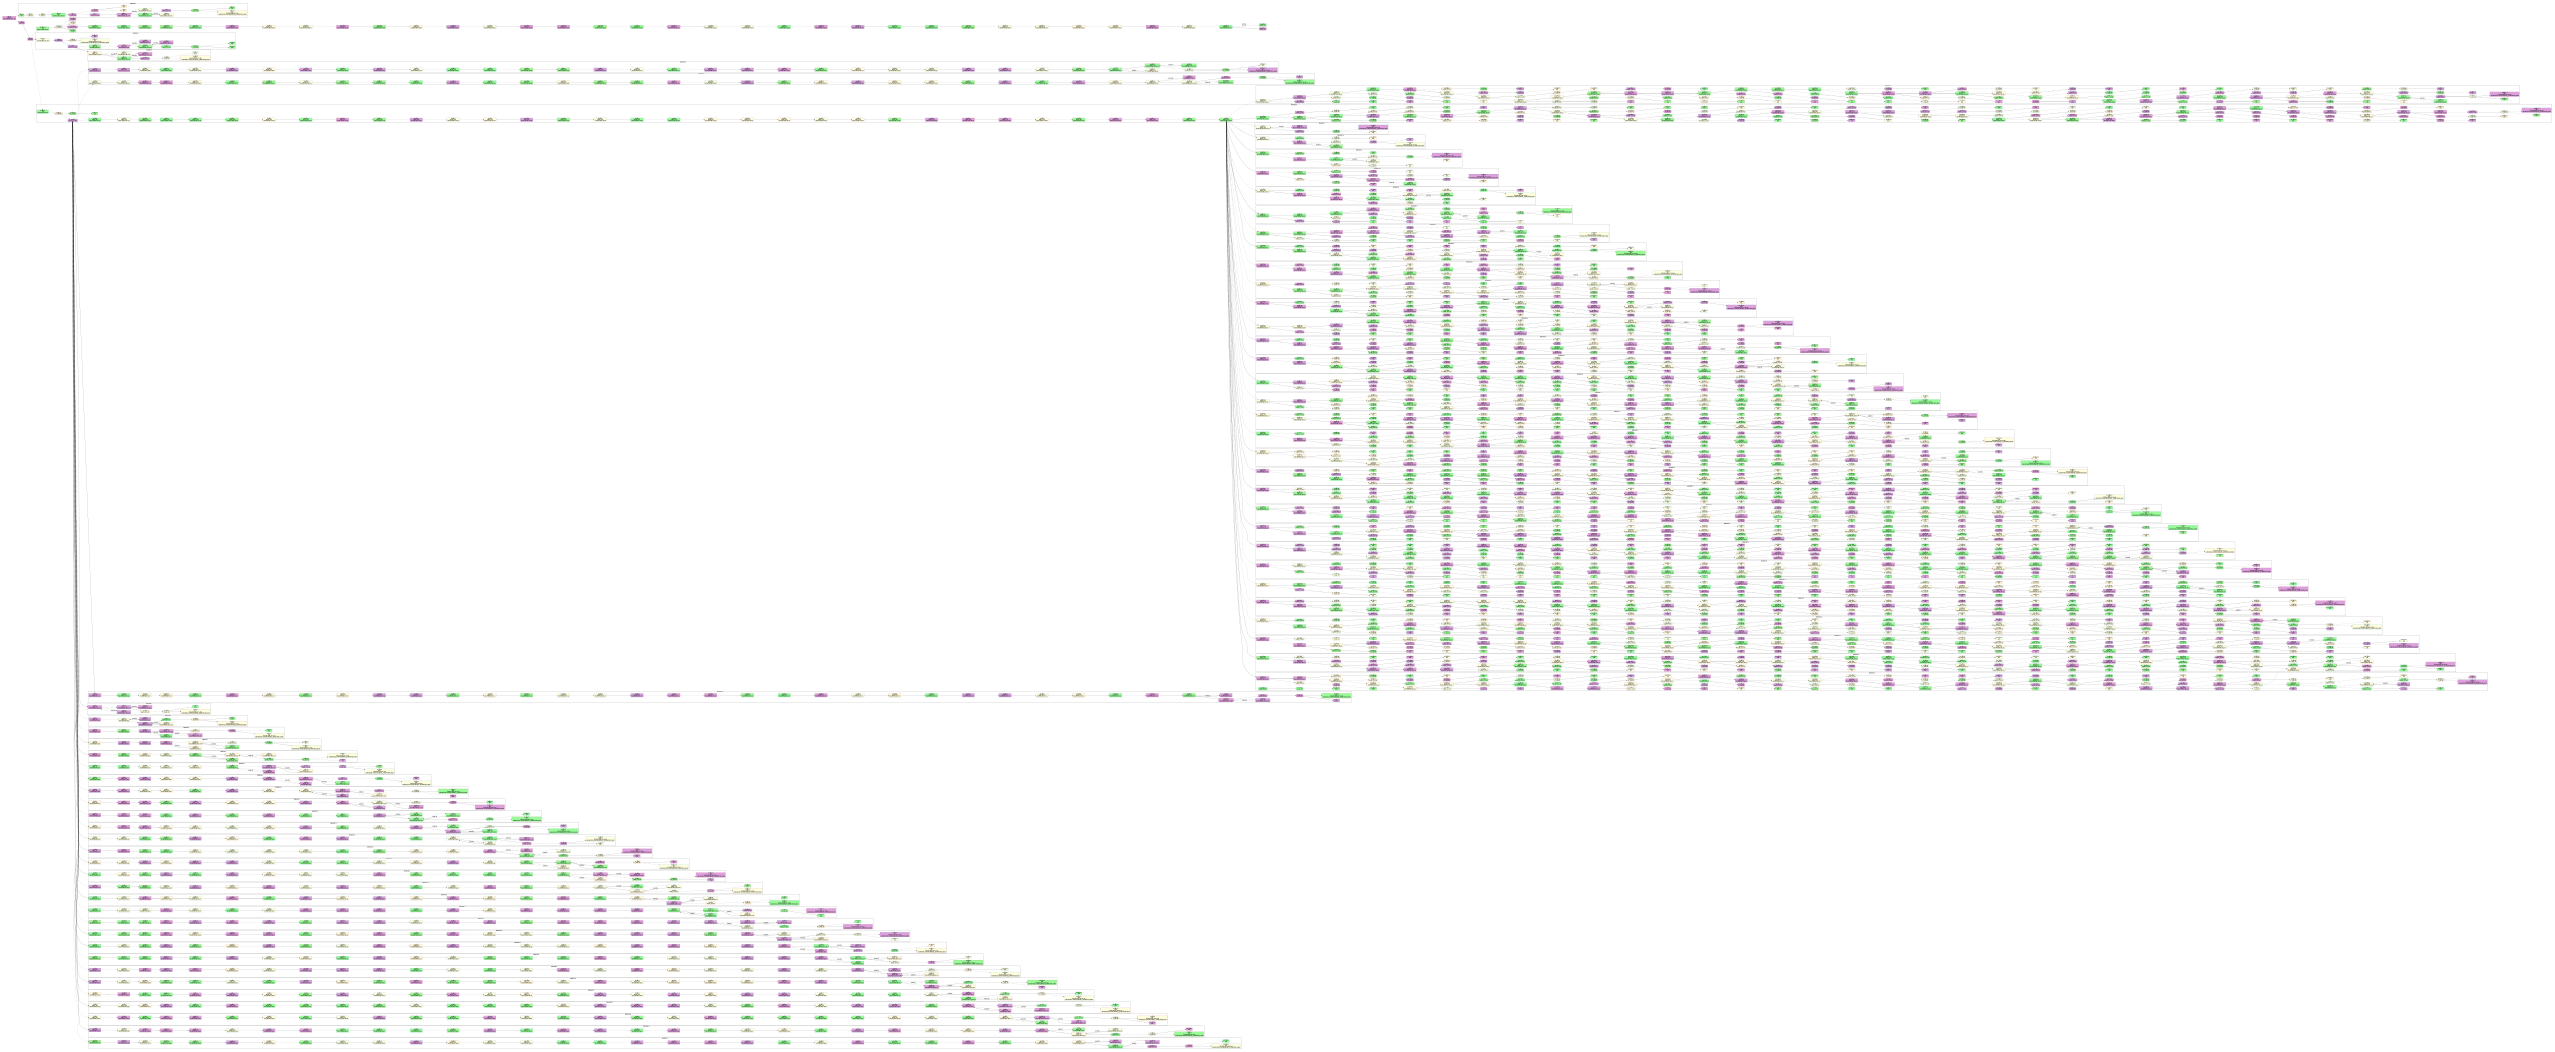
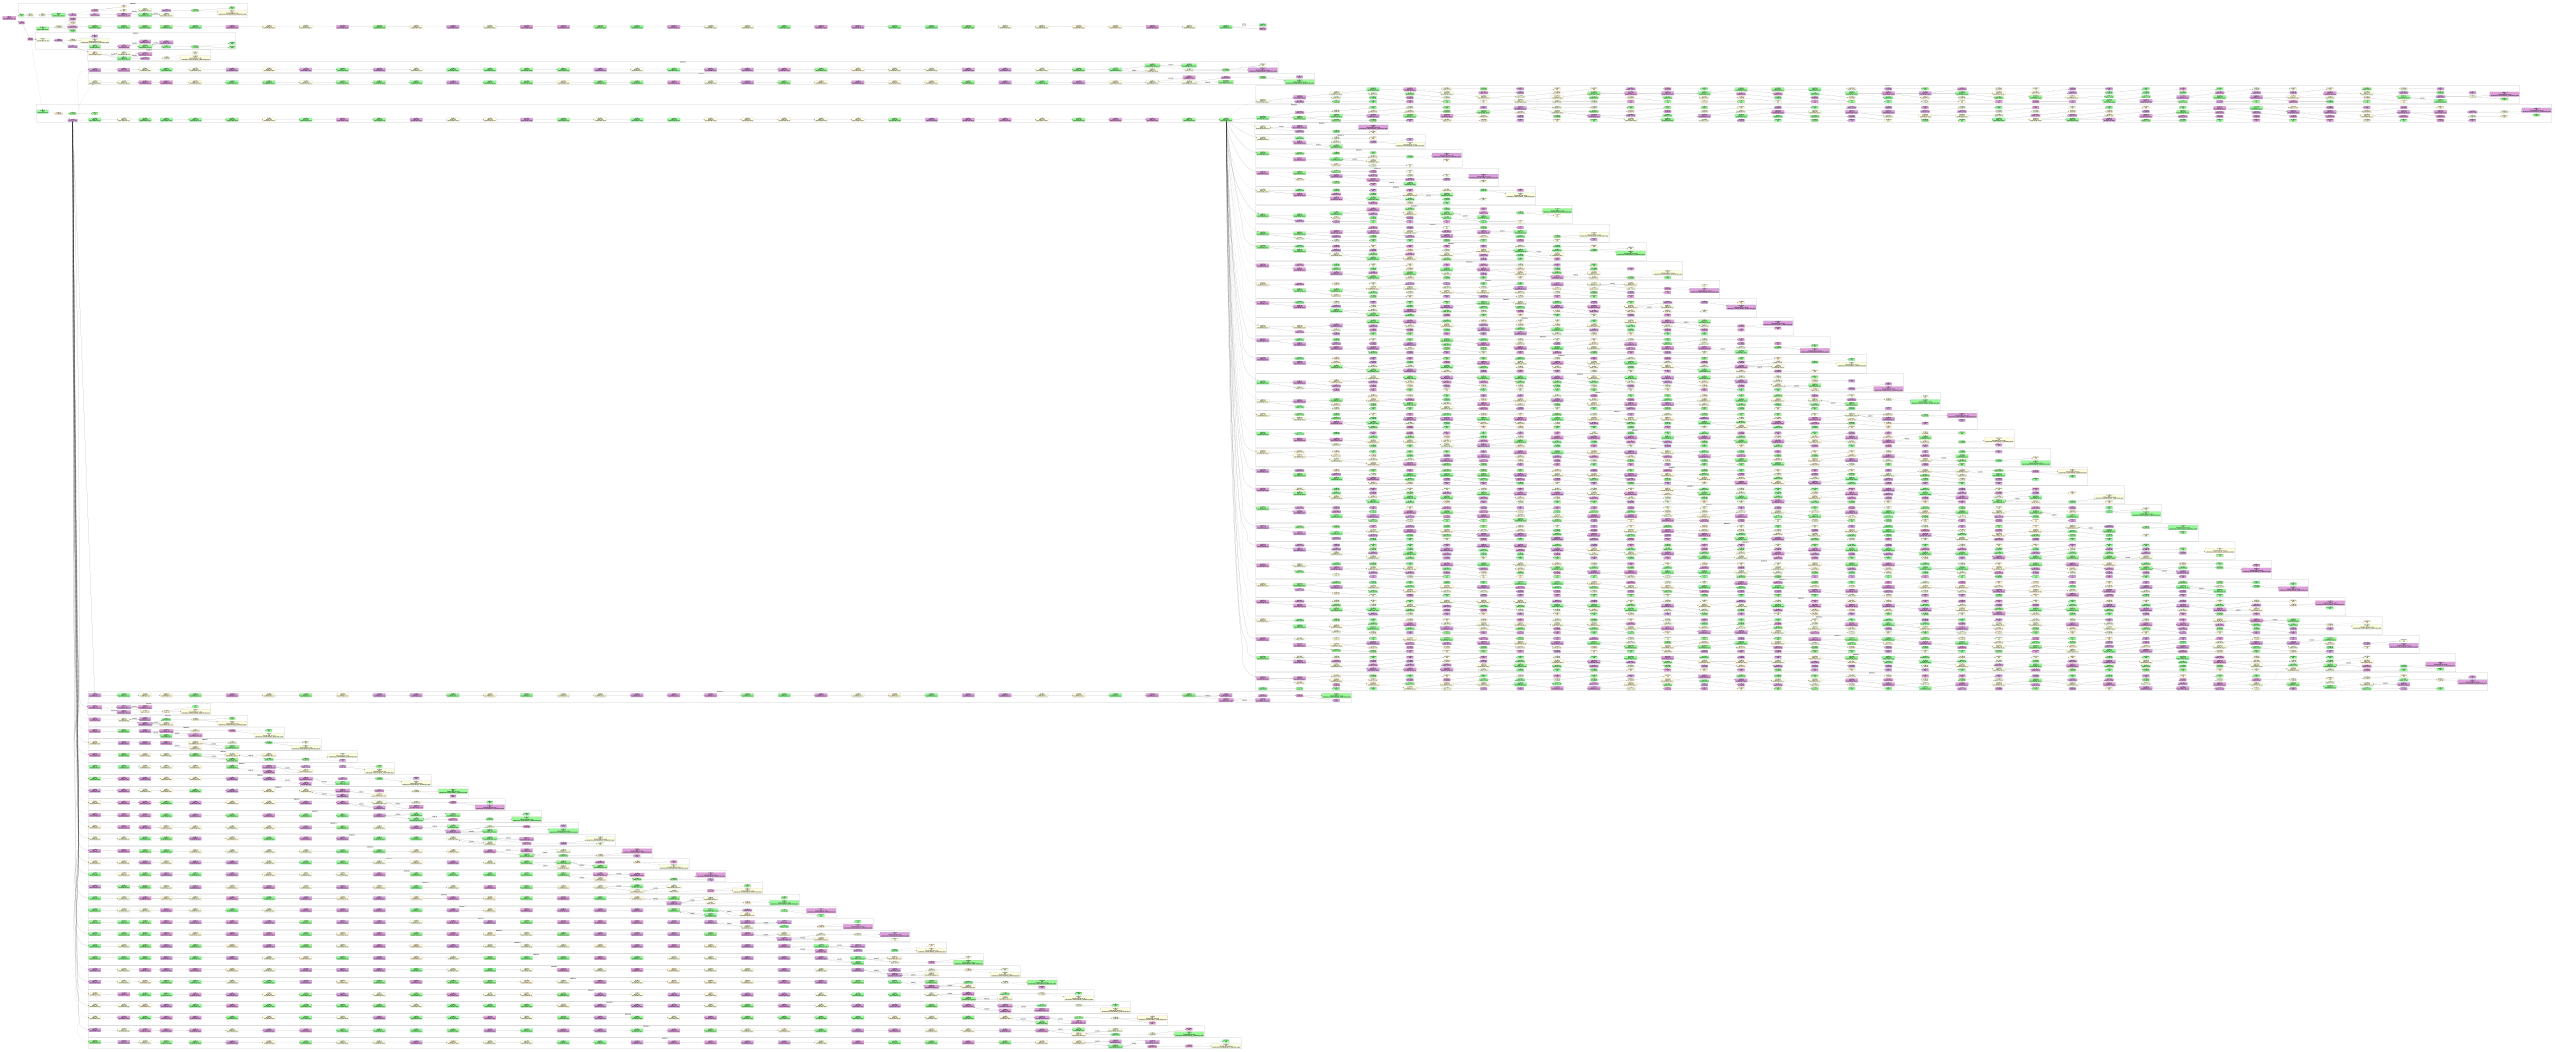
node "3933 @ N7 parallel_crces AbstractionState: ABS958": fillcolor palegreen -> plum
